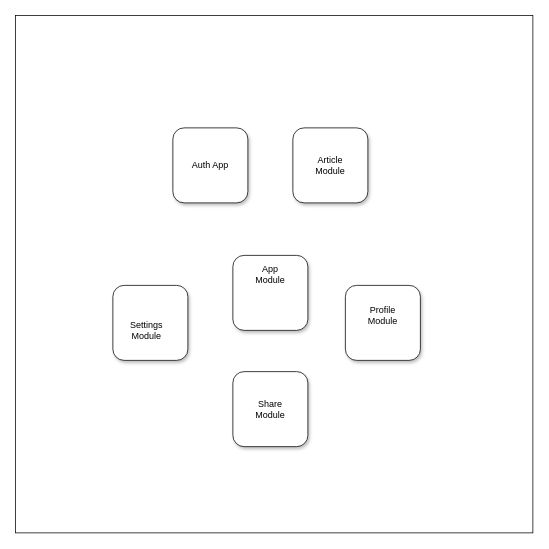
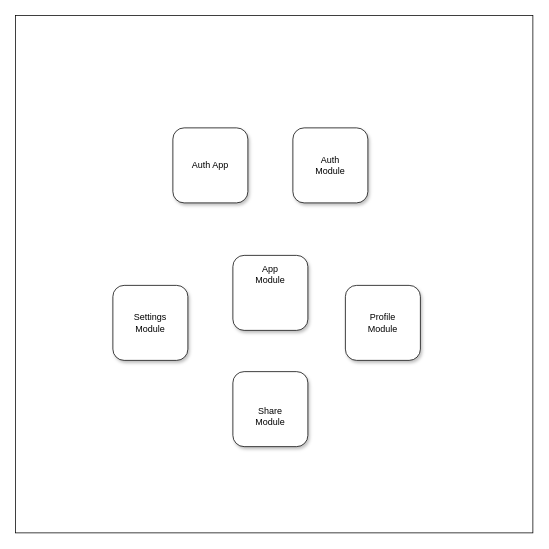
node "Article Module": label "Article Module" -> "Auth Module"
node "Profile Module": moved (383, 315) -> (383, 323)
node "Settings Module": moved (147, 330) -> (150, 323)
node "Share Module": moved (270, 409) -> (270, 417)
